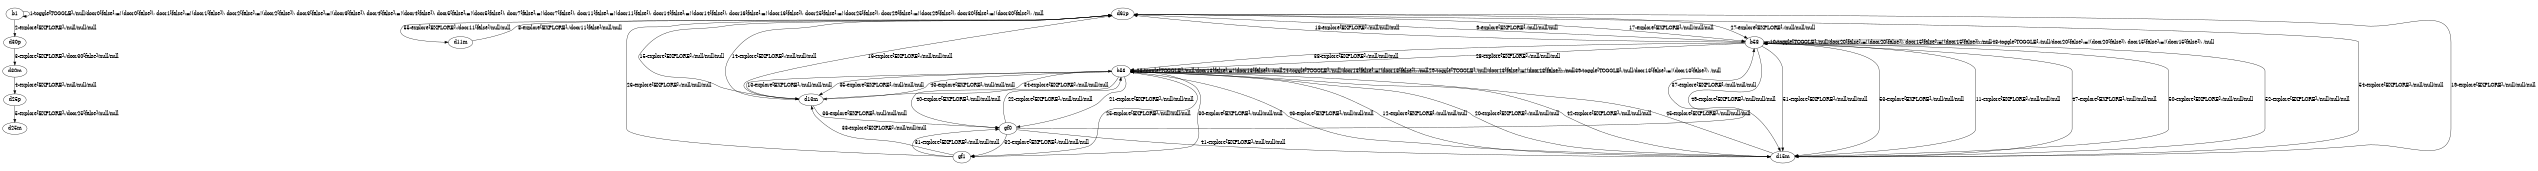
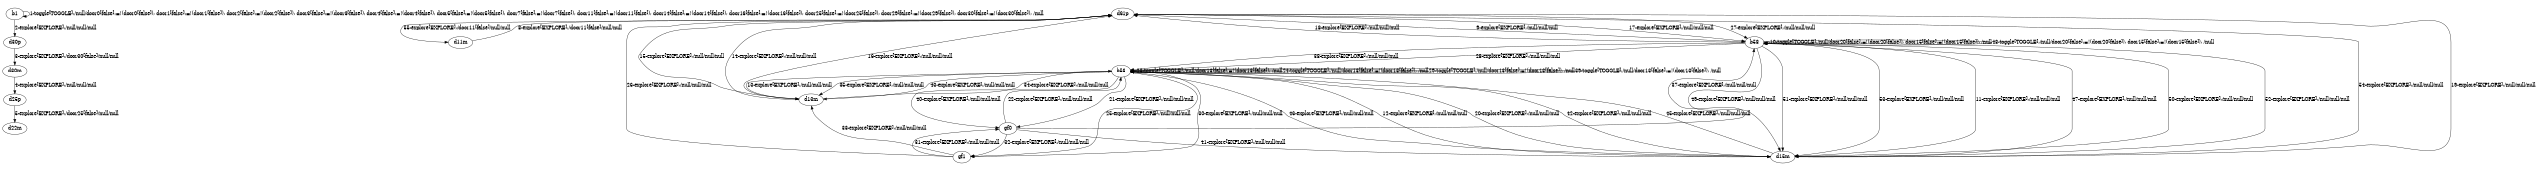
edge "d13m" -> "gf0": removed, label "36-explore[EXPLORE];/null/null/null"
node "d25m": label "d25m" -> "d22m"
